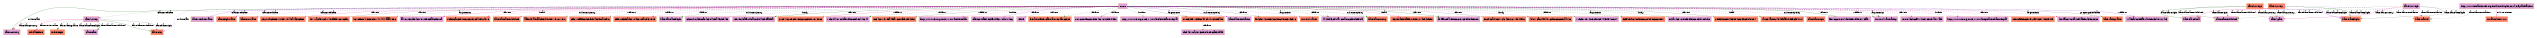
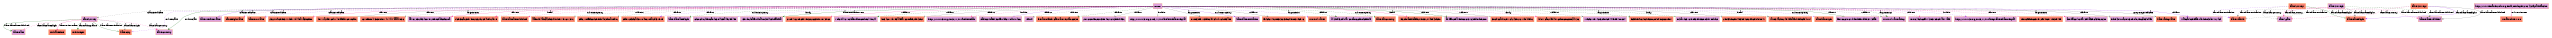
edge "NULL" -> "1391b64eaff1dd0ab0cbb4b3bdfabfda": label "rdf:rest" -> "hasDestination:rest"
node "base:Barcelona": removed
edge "81e83355113fe524f7cf11b1cbe93aee" -> "9f0943700a287c305848296cae3bf4fb": now "NULL" -> "9f0943700a287c305848296cae3bf4fb"
